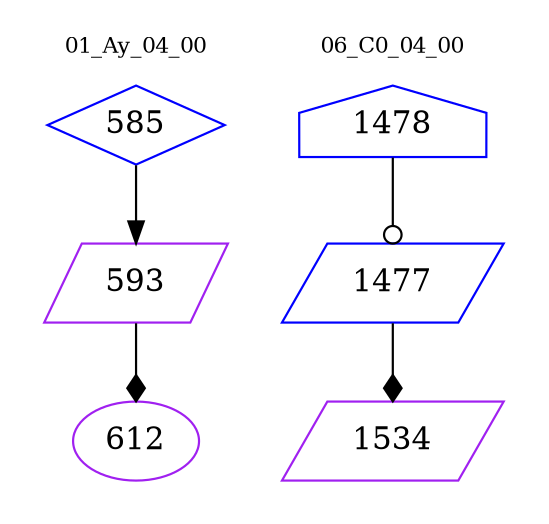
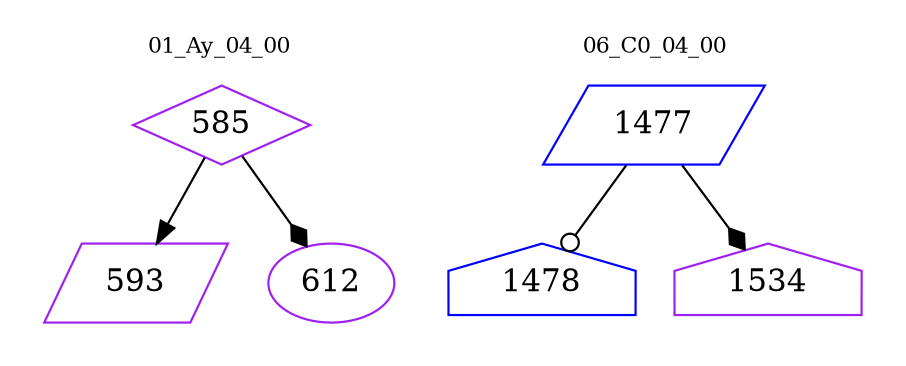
node "585": color blue -> purple
edge "1478" -> "1477": reversed
edge "593" -> "612": now "585" -> "612"
node "1534": shape parallelogram -> house
